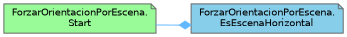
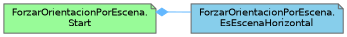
edge "ForzarOrientacionPorEscena. Start" -> "ForzarOrientacionPorEscena. EsEscenaHorizontal": reversed
